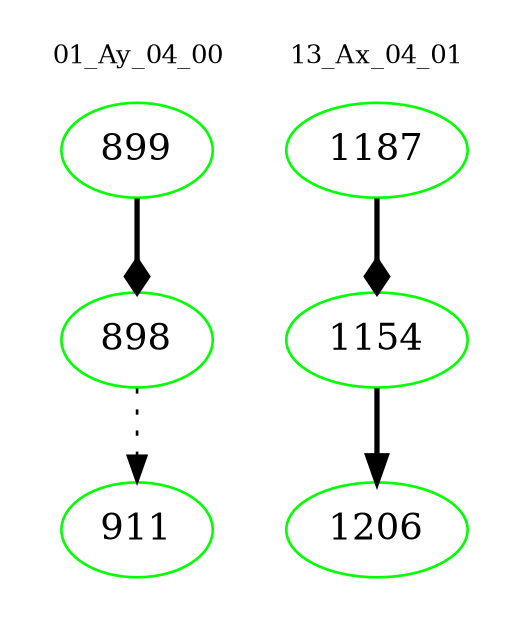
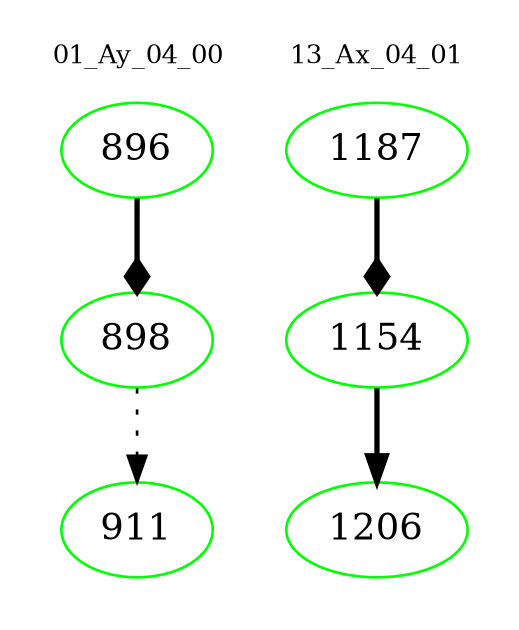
node "899": label "899" -> "896"
